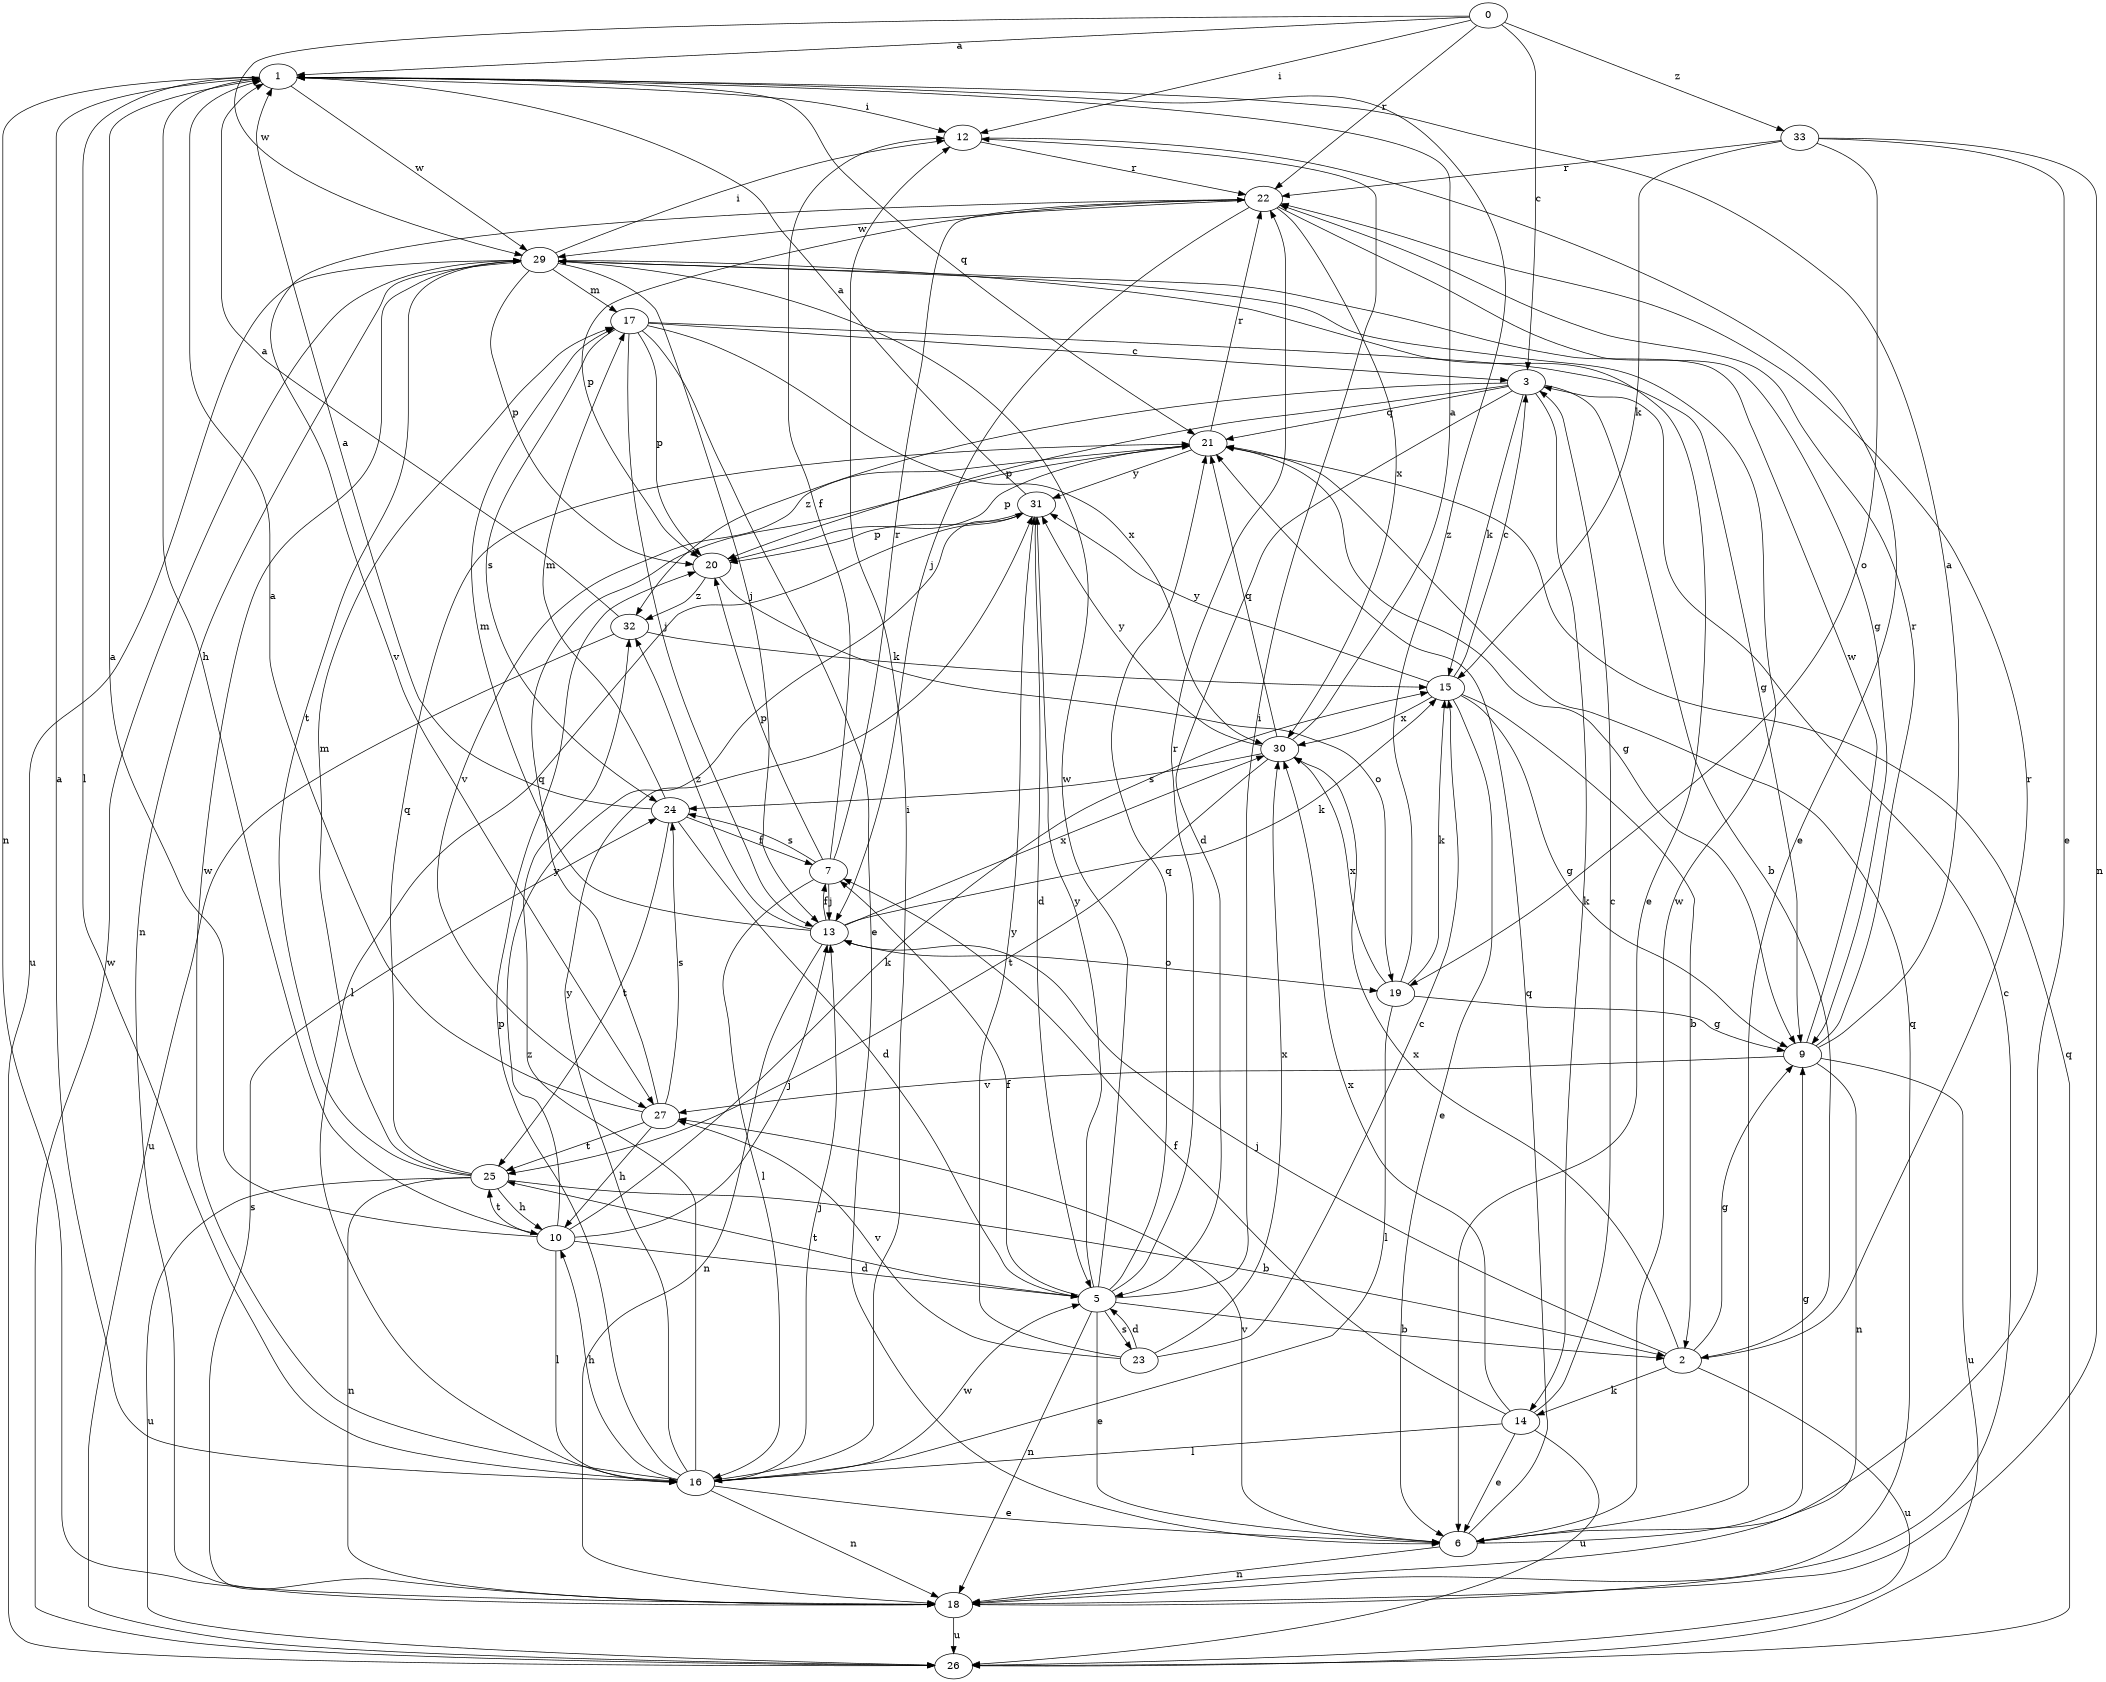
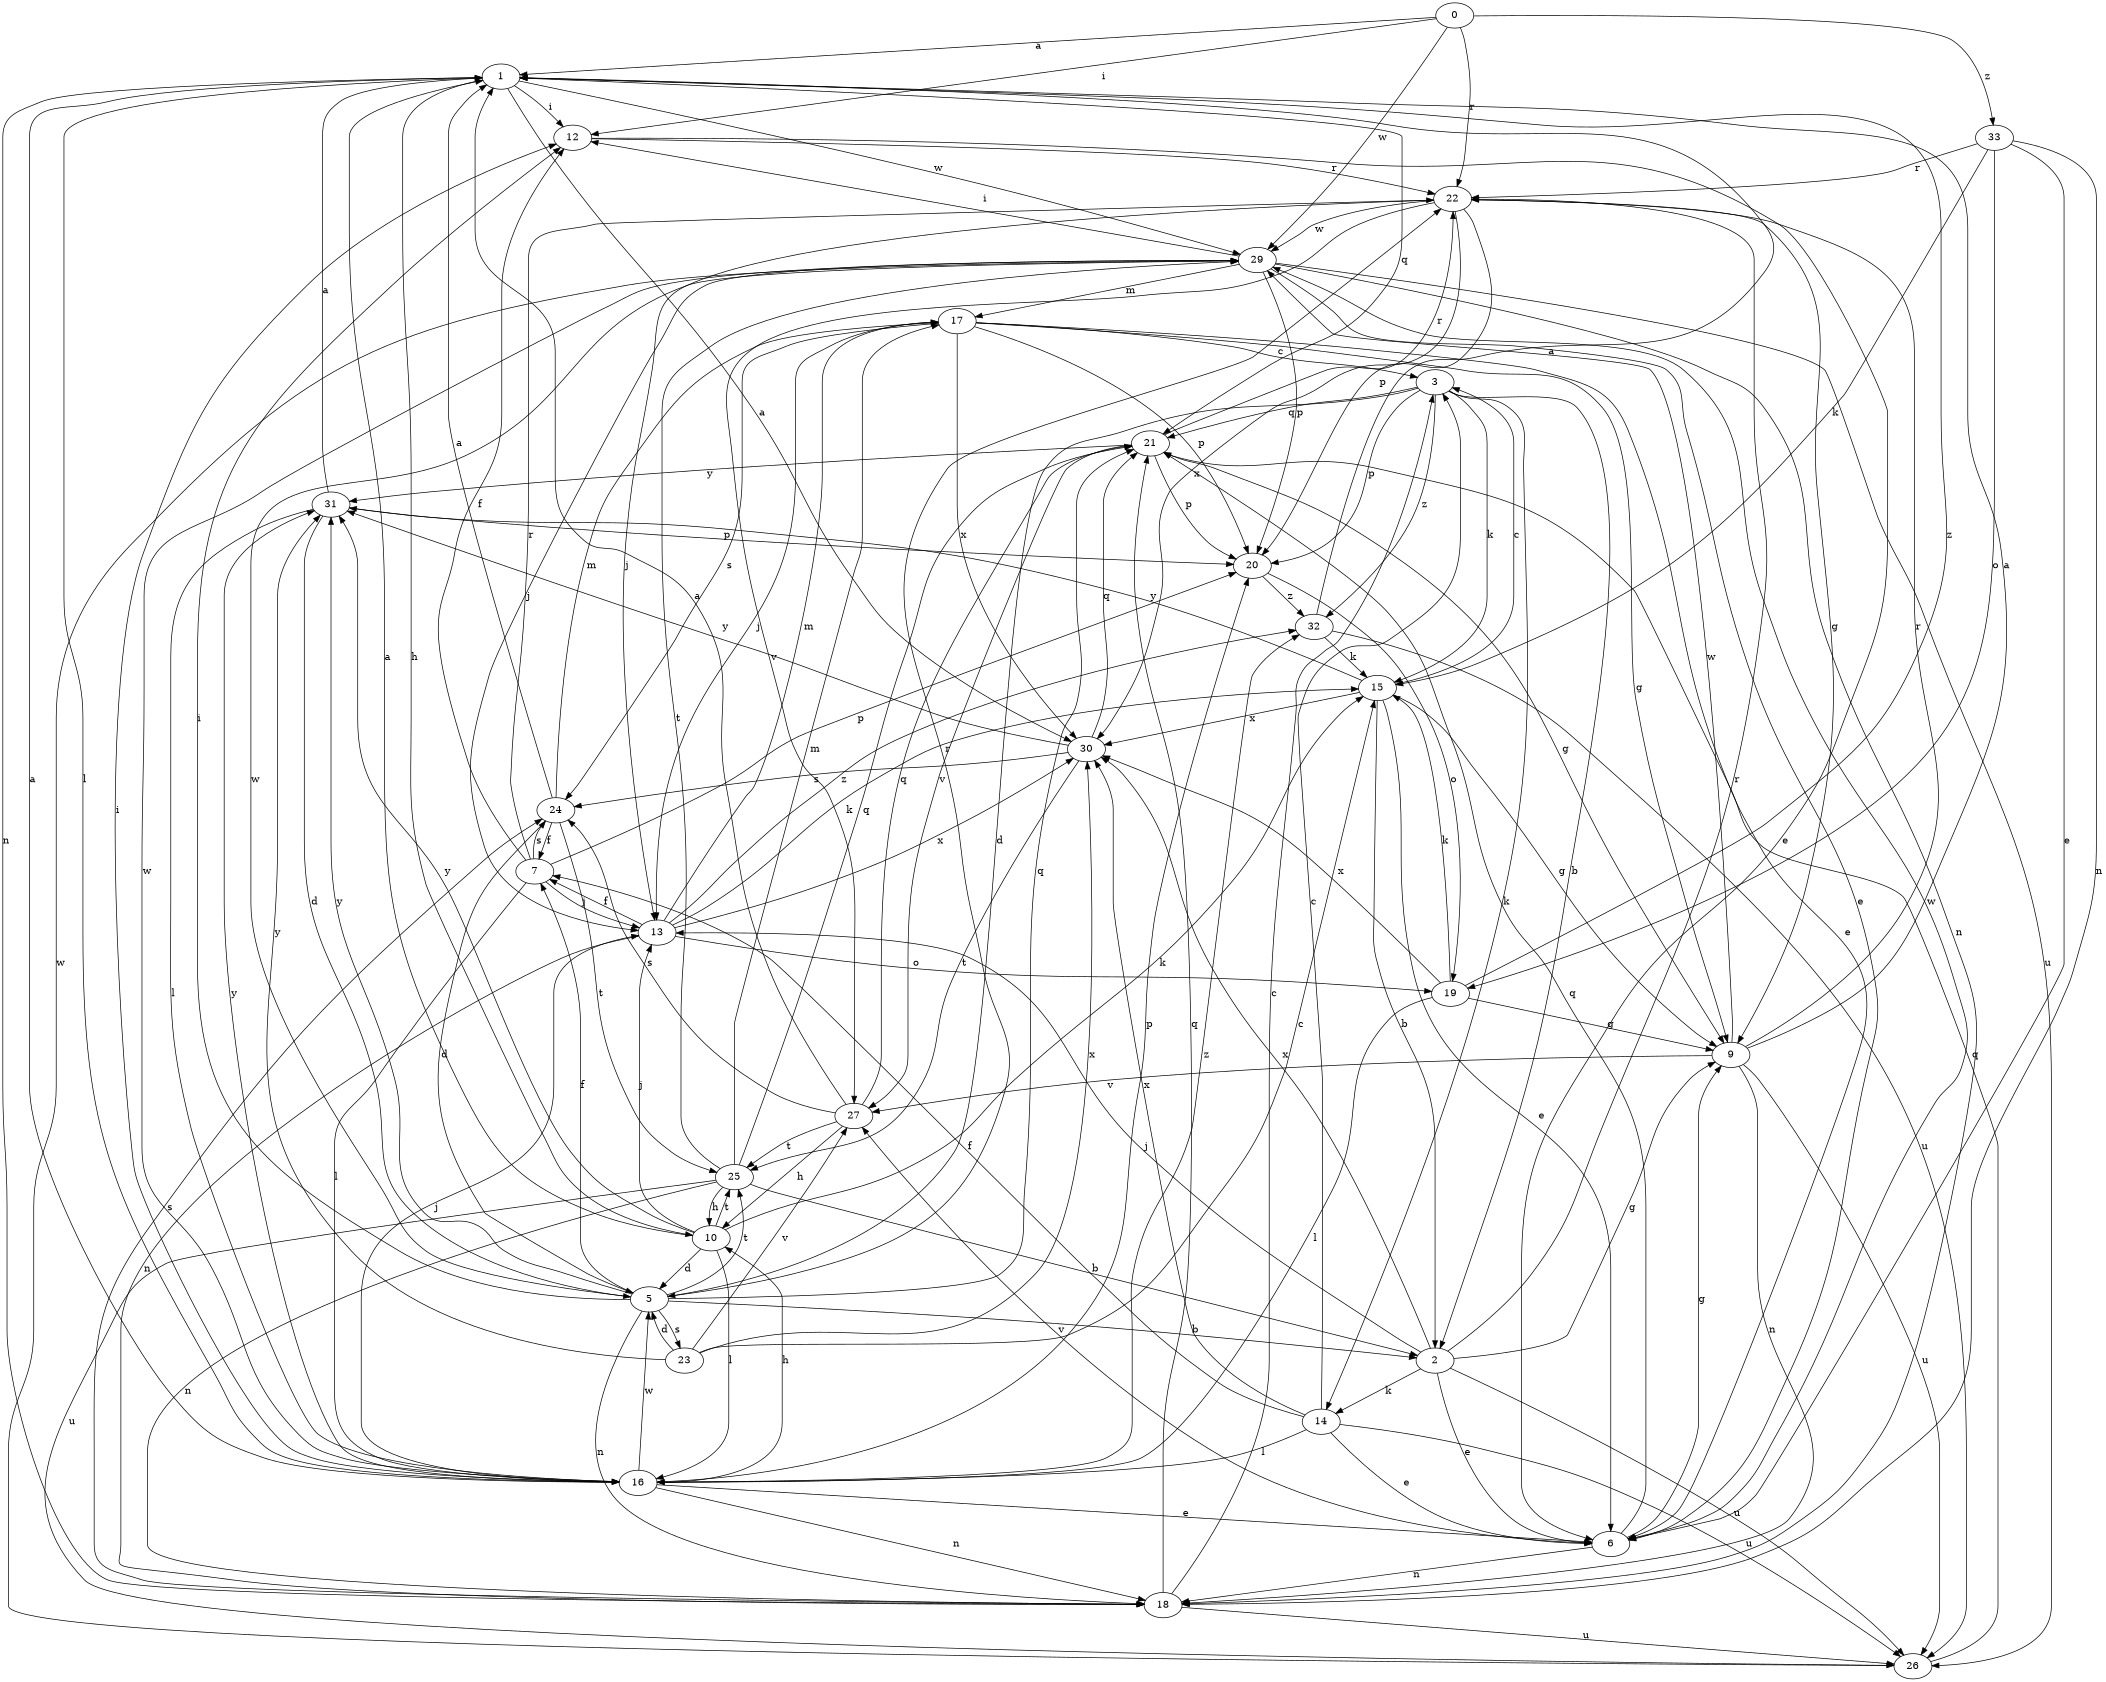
edge "30" -> "1": reversed
edge "0" -> "3": removed, label "c"
edge "5" -> "6": now "2" -> "6"
